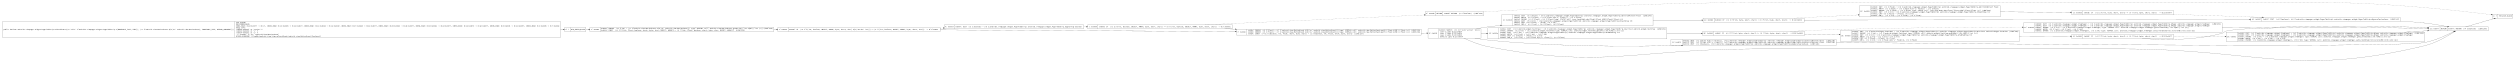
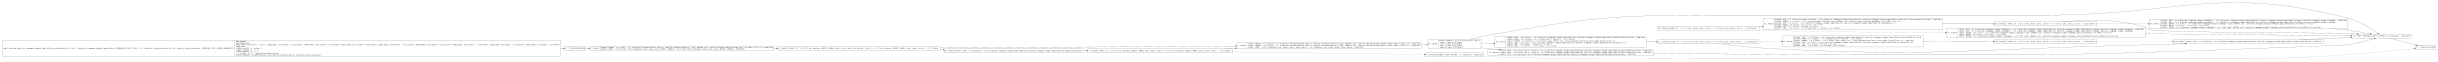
node "15: 0x003a": removed
